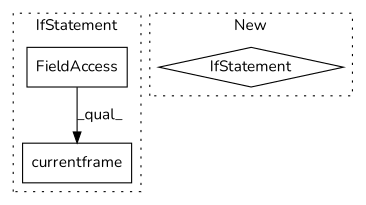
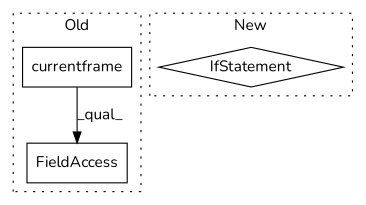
cluster "IfStatement": label "IfStatement" -> "Old"
edge "FieldAccess" -> "currentframe": reversed
